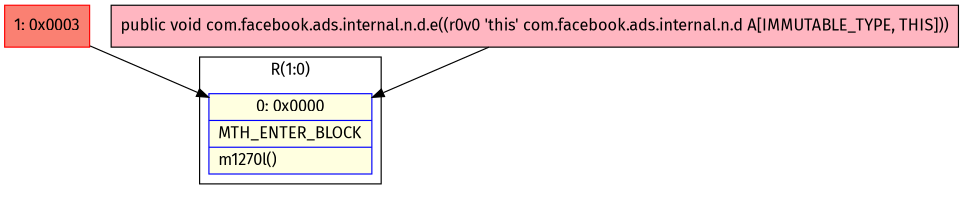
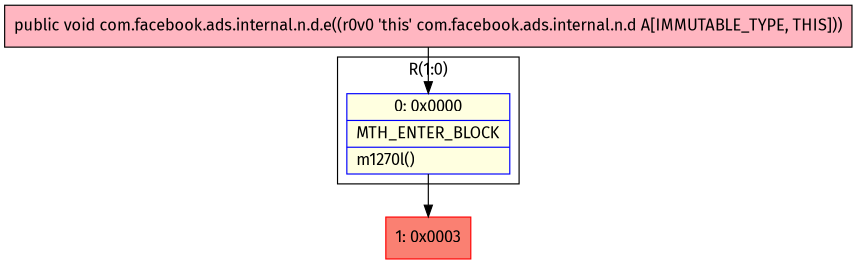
edge "1: 0x0003" -> "0: 0x0000": reversed
